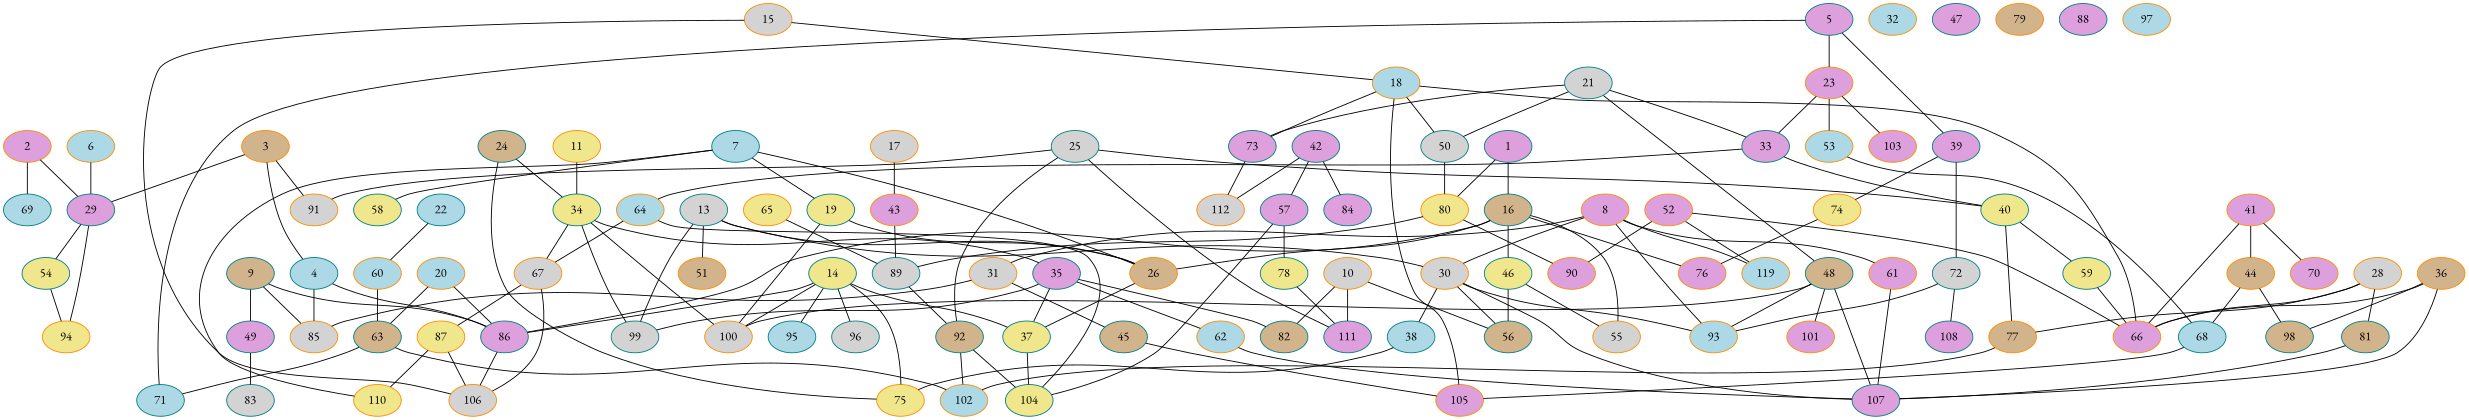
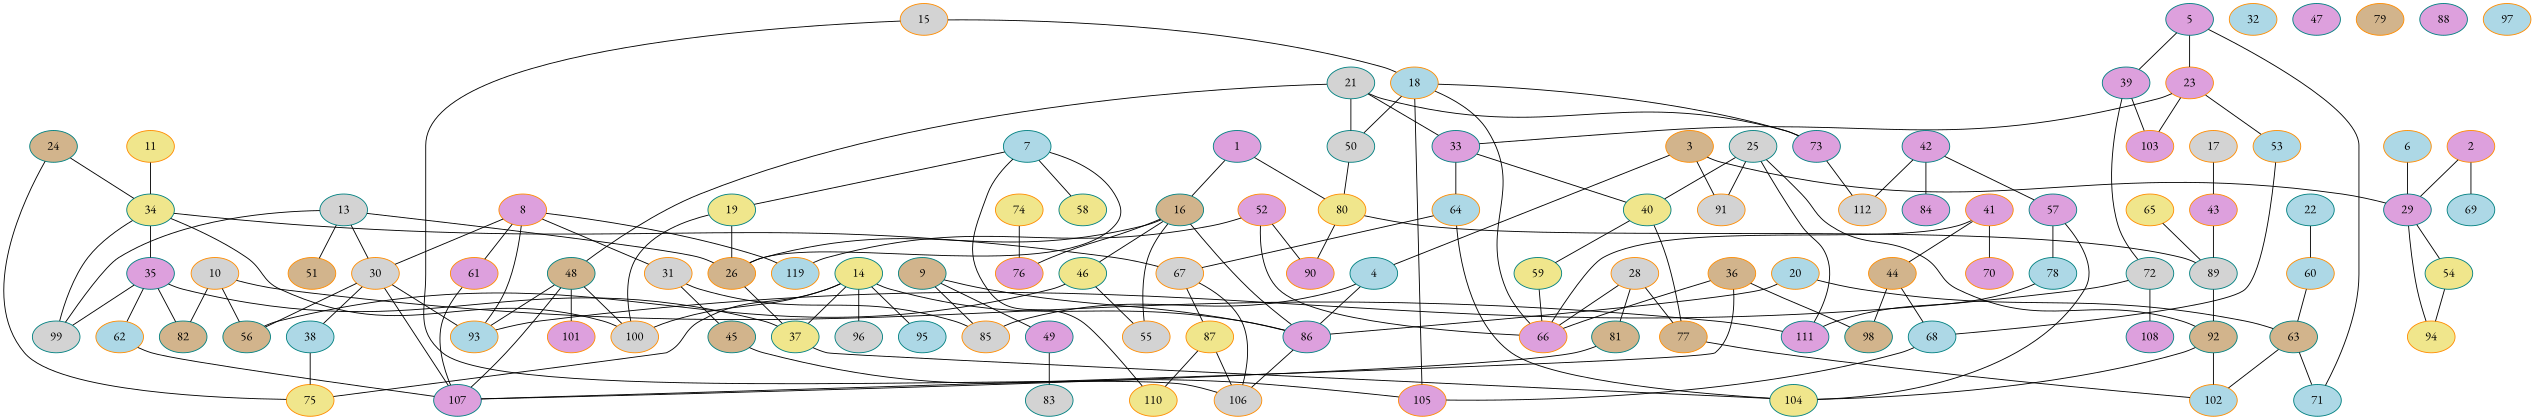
edge "39" -- "74": now "39" -- "103"
node "78": fillcolor khaki -> lightblue
